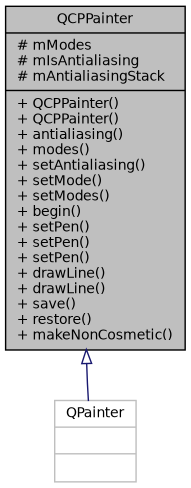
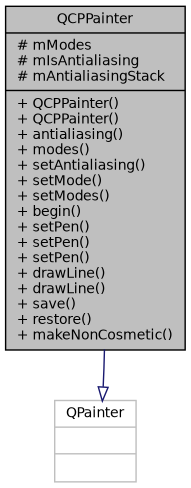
edge "QPainter" -> "QCPPainter": reversed
